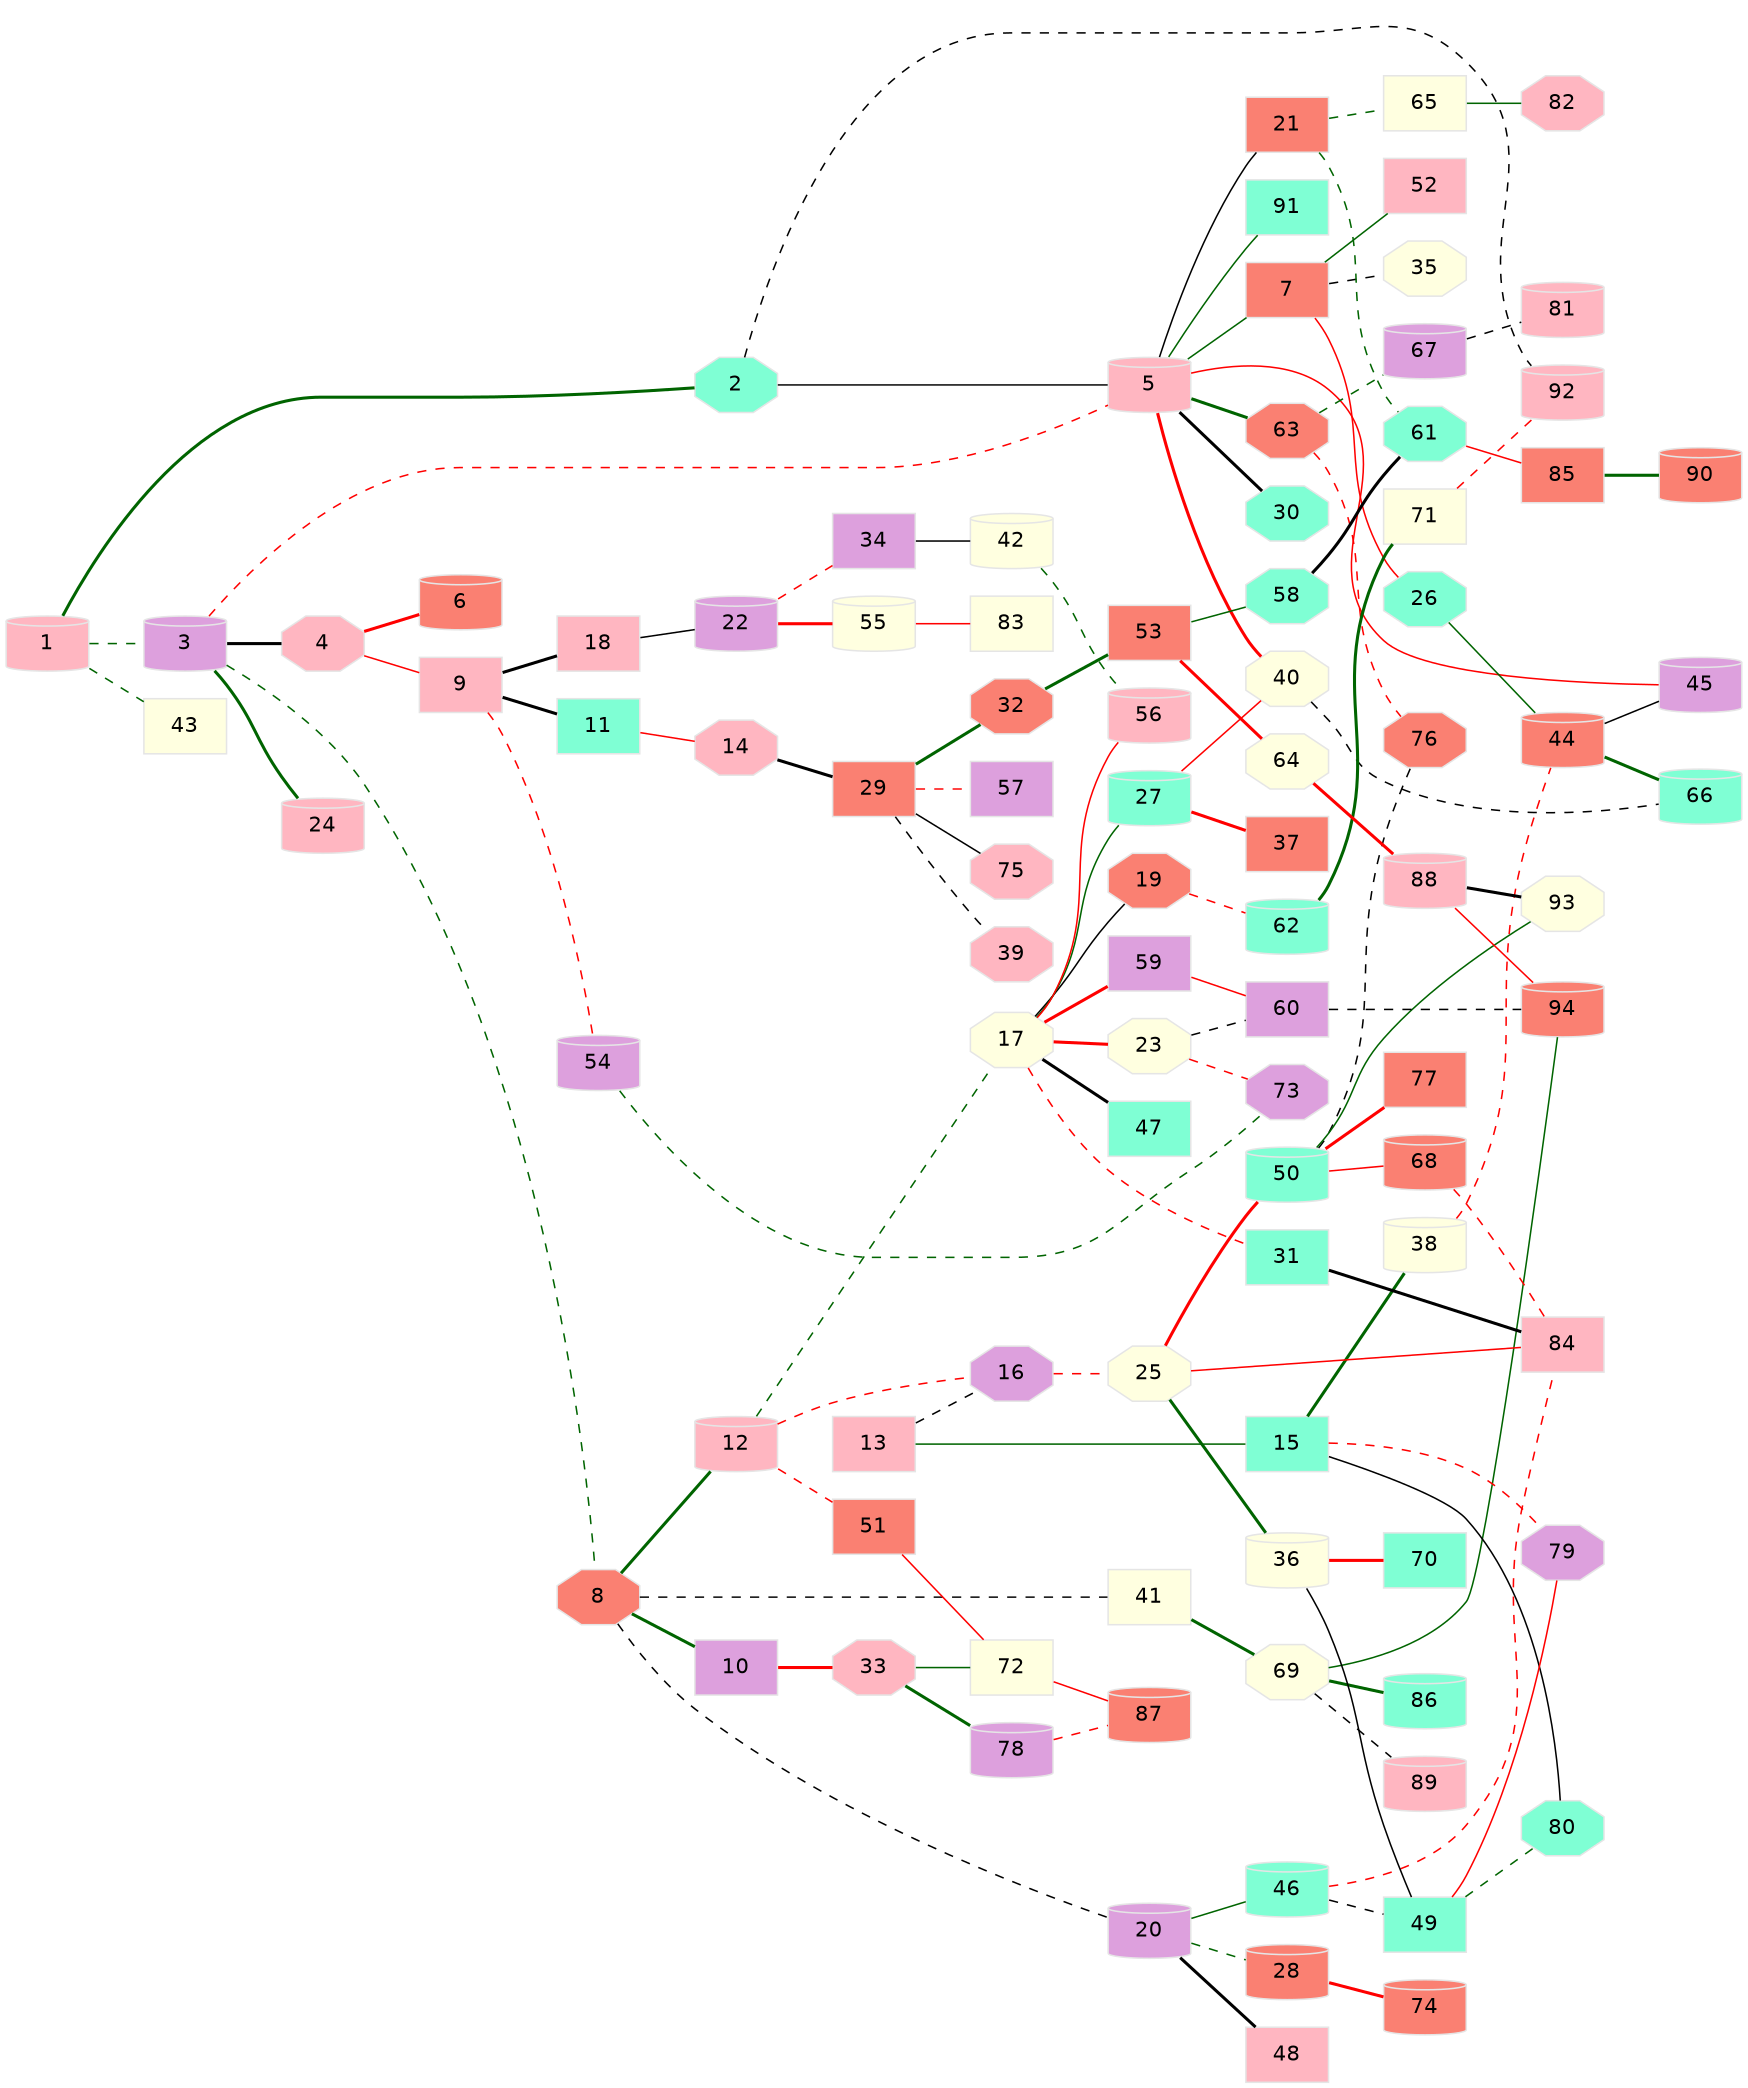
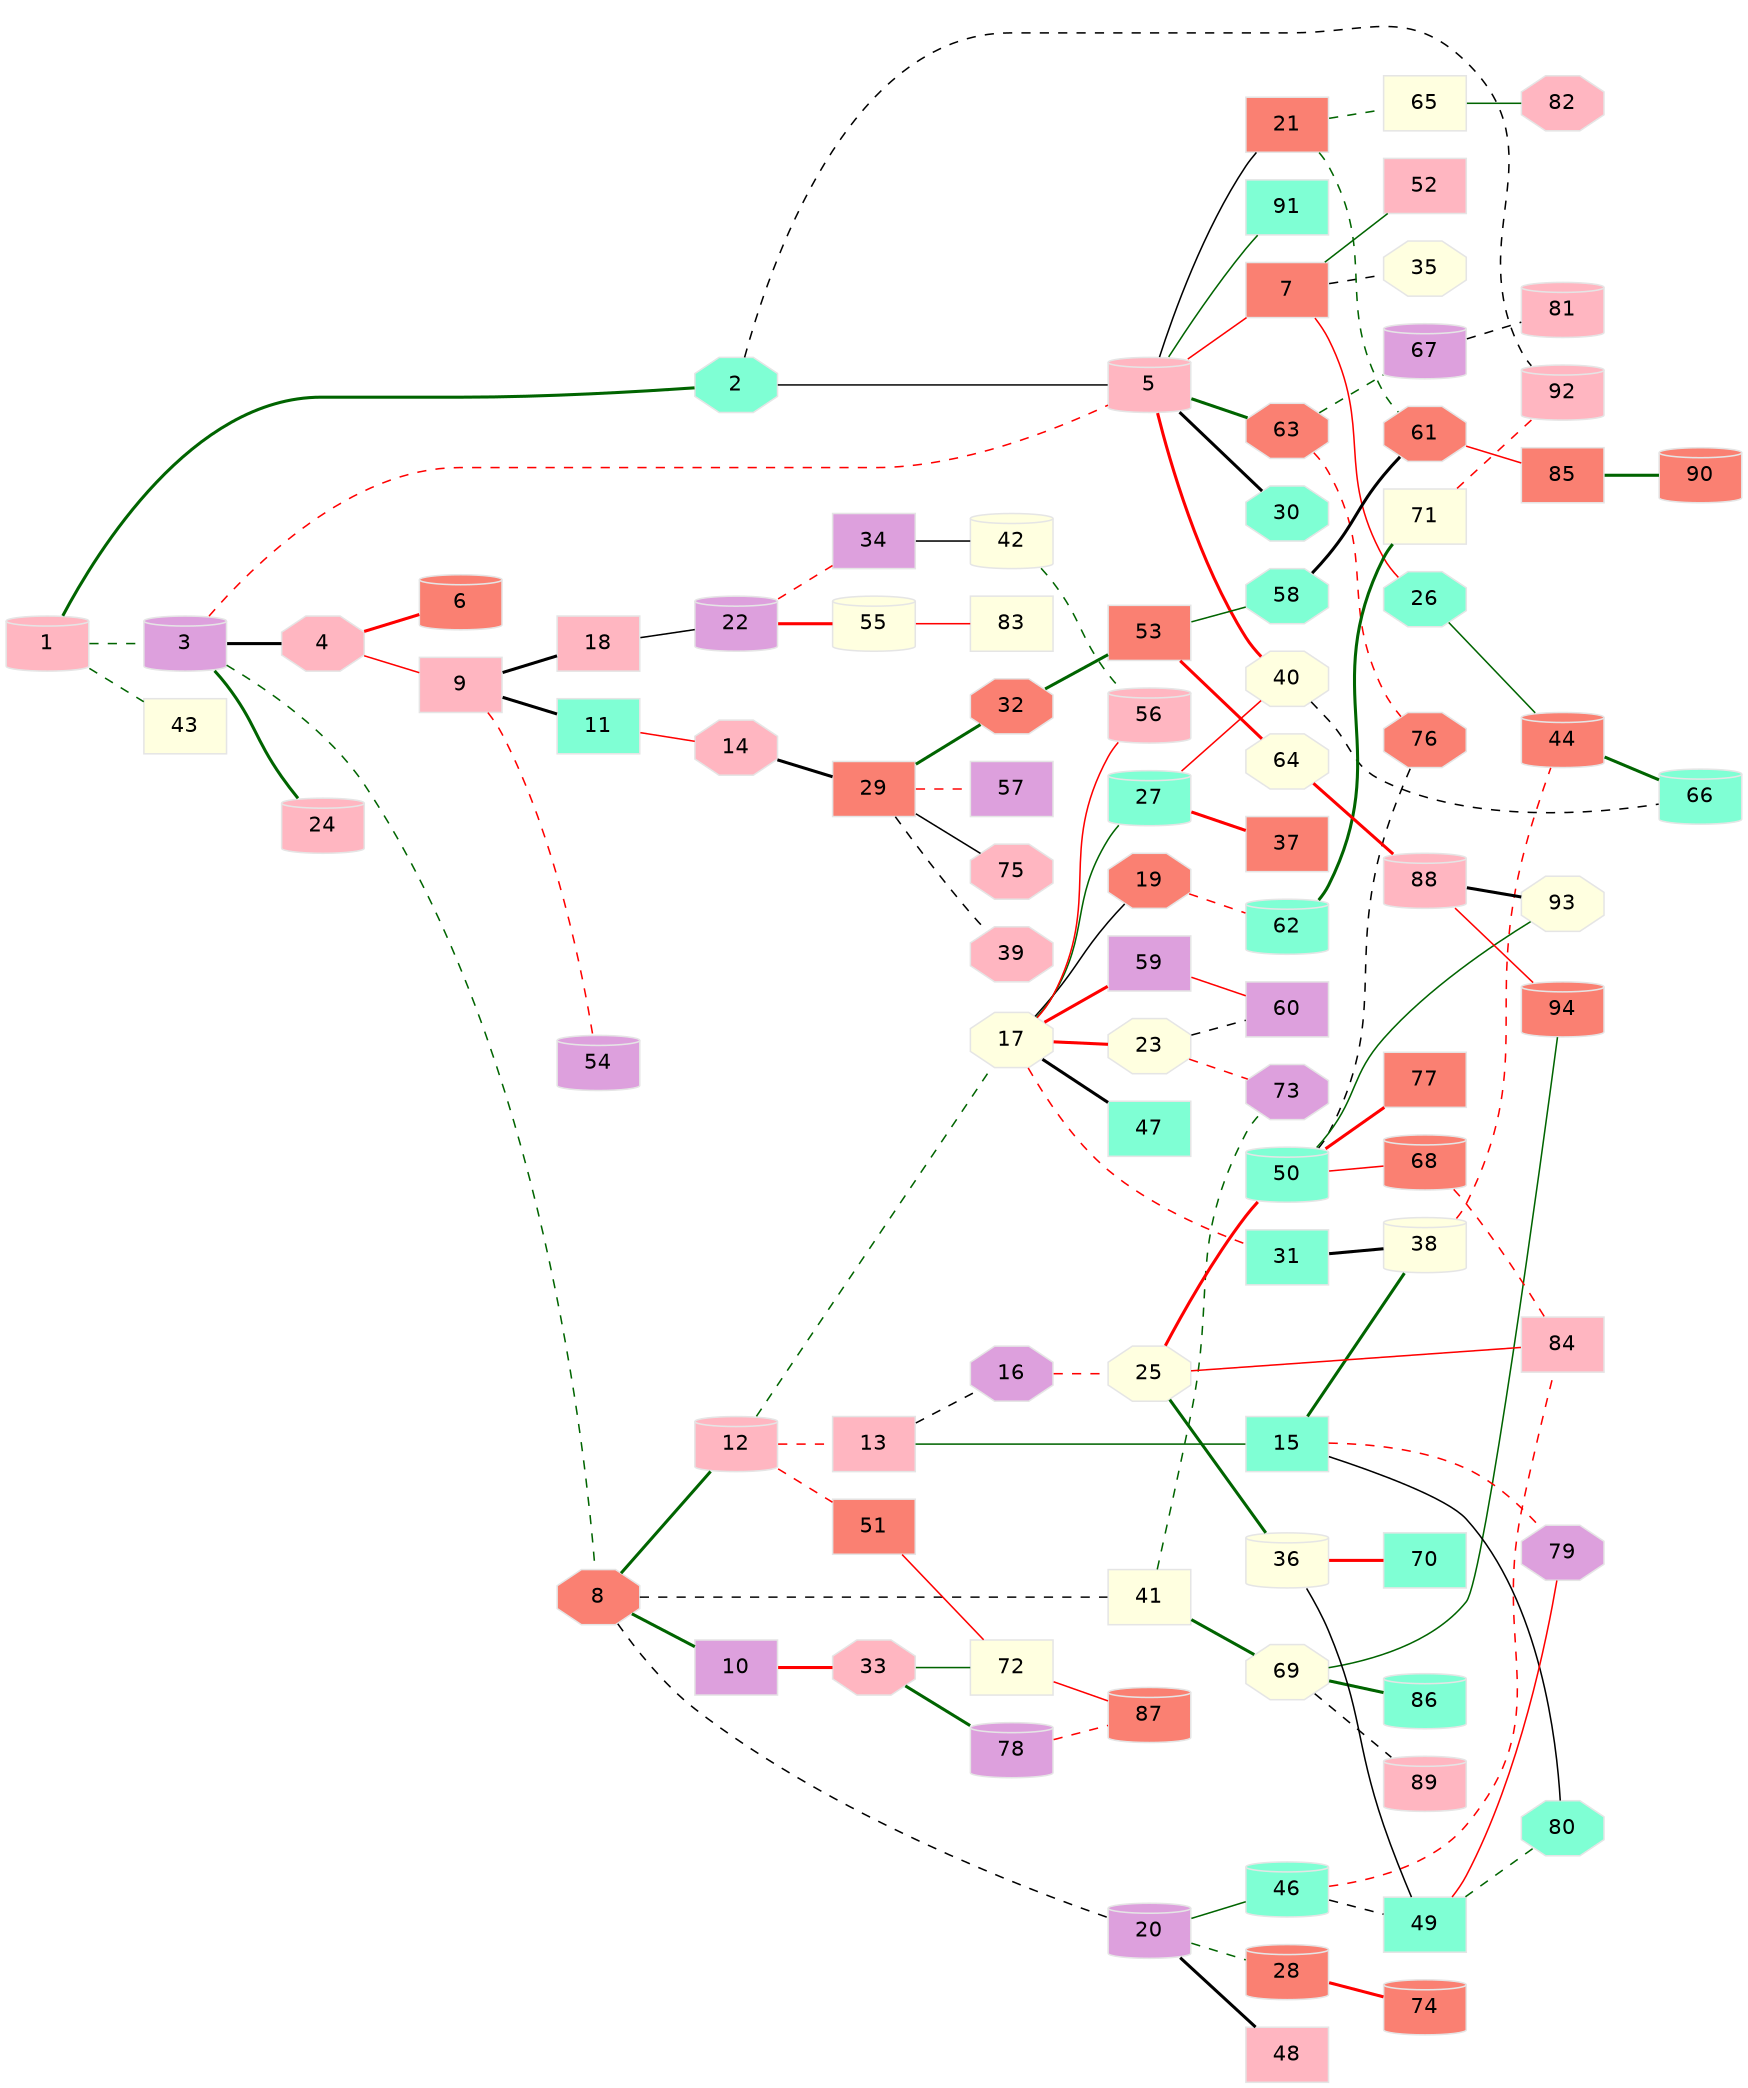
edge "7" -- "5": color darkgreen -> red
node "61": fillcolor aquamarine -> salmon
node "45": removed
edge "60" -- "94": removed
edge "54" -- "73": now "41" -- "73"
edge "31" -- "84": now "31" -- "38"
edge "16" -- "12": now "13" -- "12"
